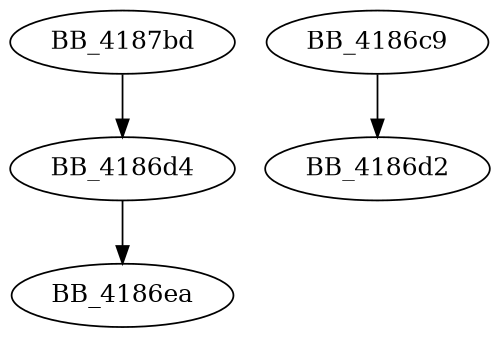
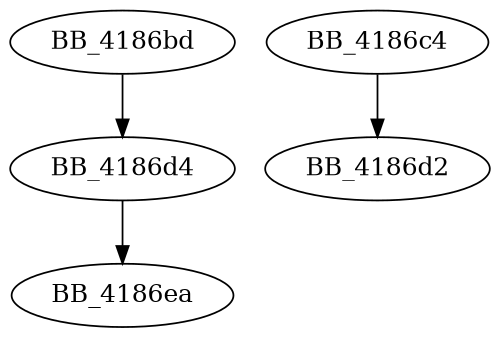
node "BB_4187bd": label "BB_4187bd" -> "BB_4186bd"
node "BB_4186c9": label "BB_4186c9" -> "BB_4186c4"
